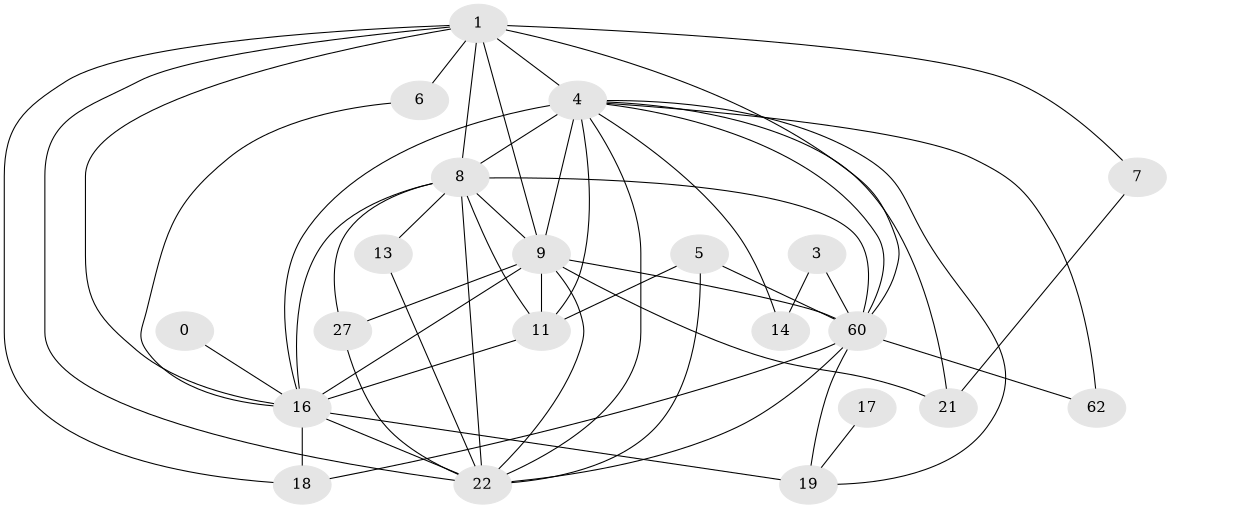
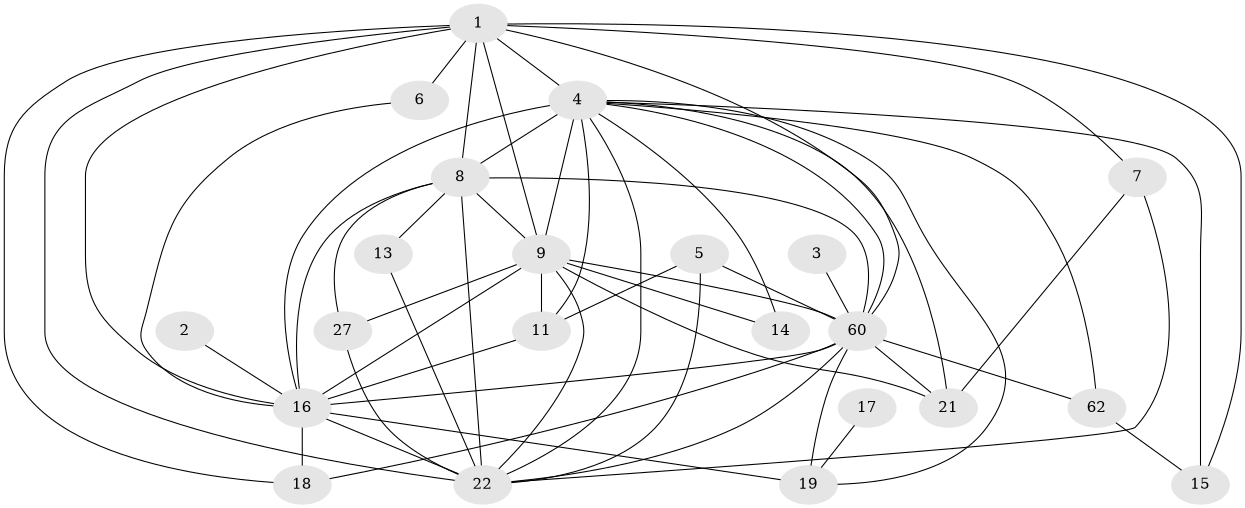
edge "8" -- "11": removed
edge "3" -- "14": now "9" -- "14"
node "0": label "0" -> "2"
edge "60" -- "21": added
edge "60" -- "16": added
edge "7" -- "22": added
node "15": added
